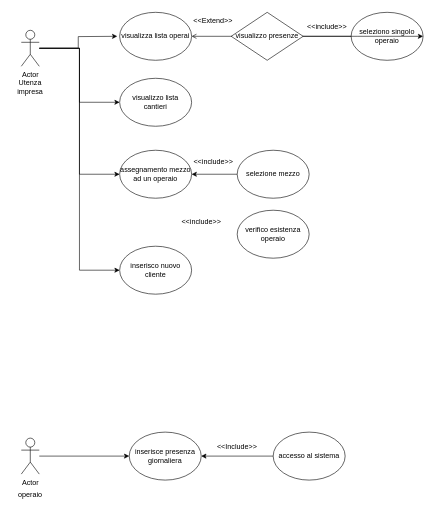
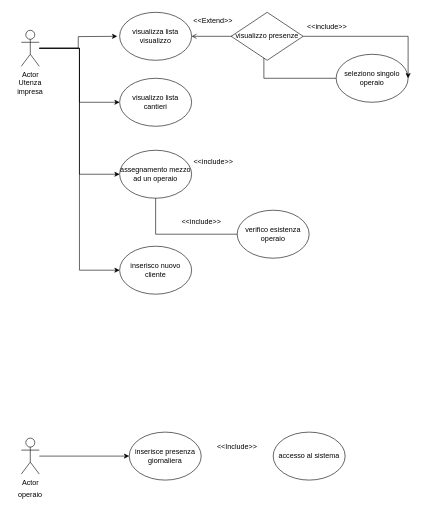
node "visualizza lista operai": label "visualizza lista operai" -> "visualizza lista visualizzo"
node "seleziono singolo operaio": moved (387, 36) -> (372, 78)
edge "selezione mezzo" -> "assegnamento mezzo ad un operaio": removed
node "selezione mezzo": removed
edge "assegnamento mezzo ad un operaio" -- "verifico esistenza operaio": added
edge "accesso al sistema" -> "inserisce presenza giornaliera": removed
